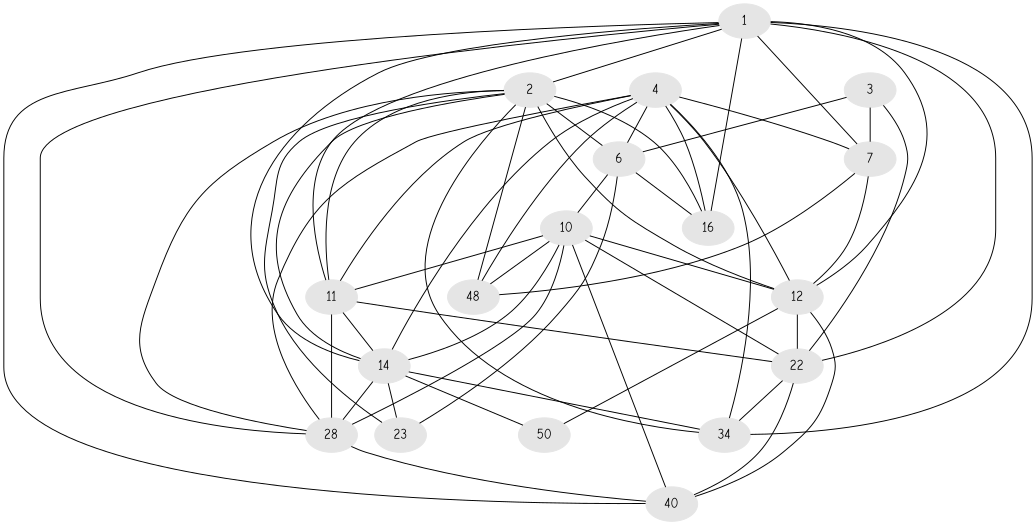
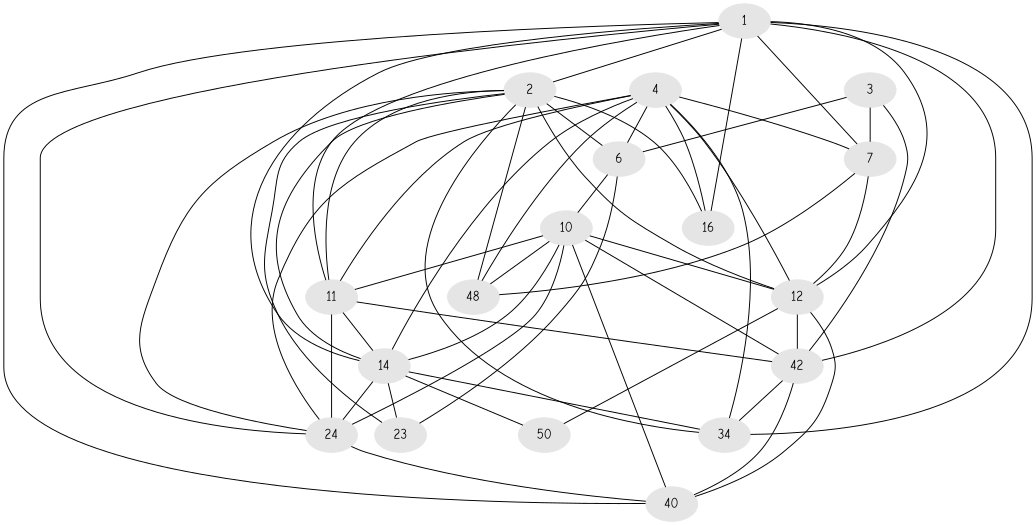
edge "6" -- "16": removed
node "22": label "22" -> "42"
node "28": label "28" -> "24"
